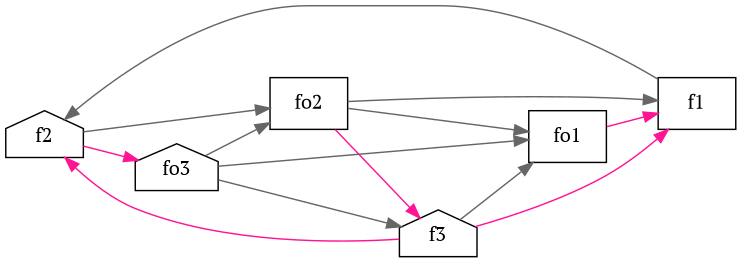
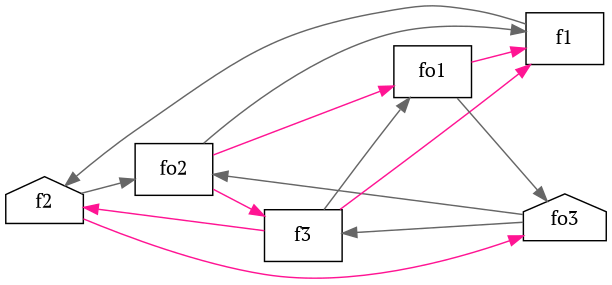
edge "fo2" -> "fo1": color gray40 -> deeppink
edge "fo3" -> "fo1": reversed
node "f3": shape house -> box
